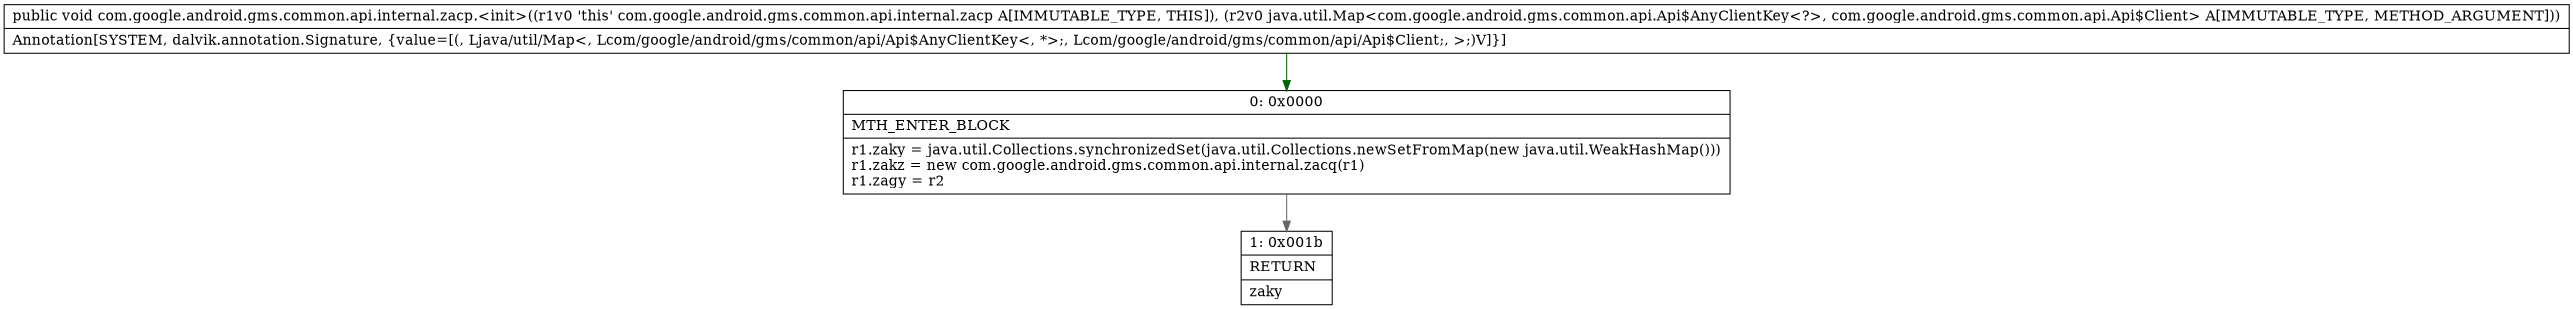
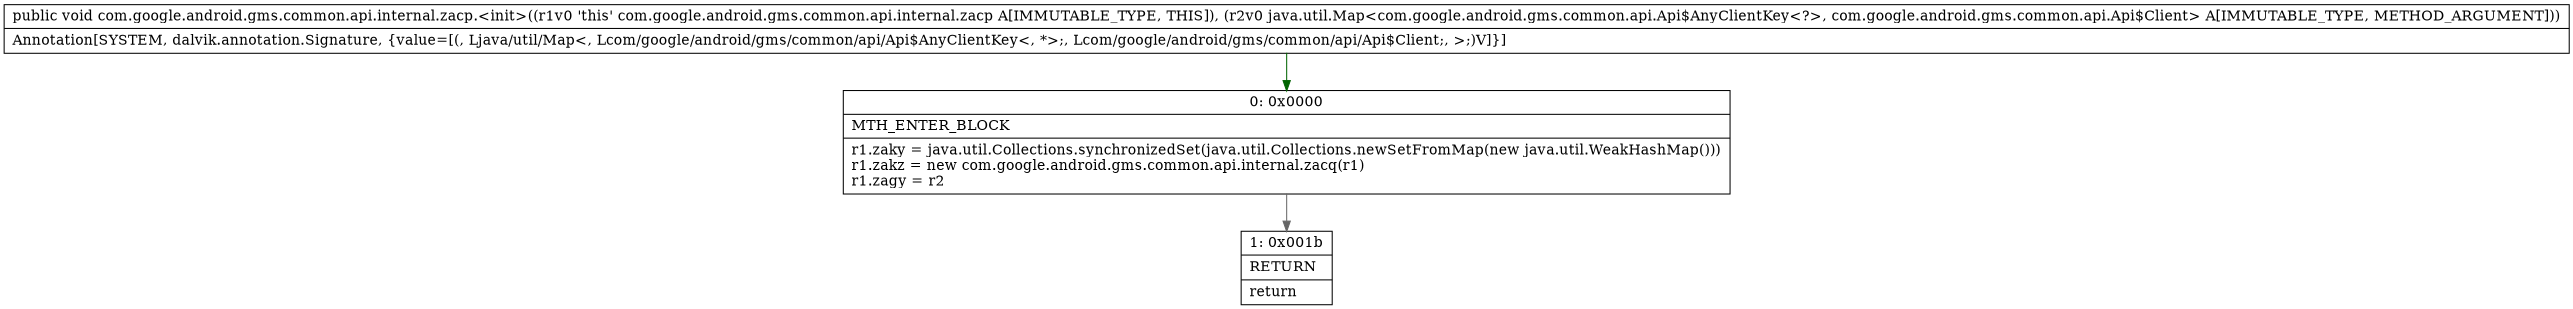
node "1: 0x001b": text "zaky" -> "return"
